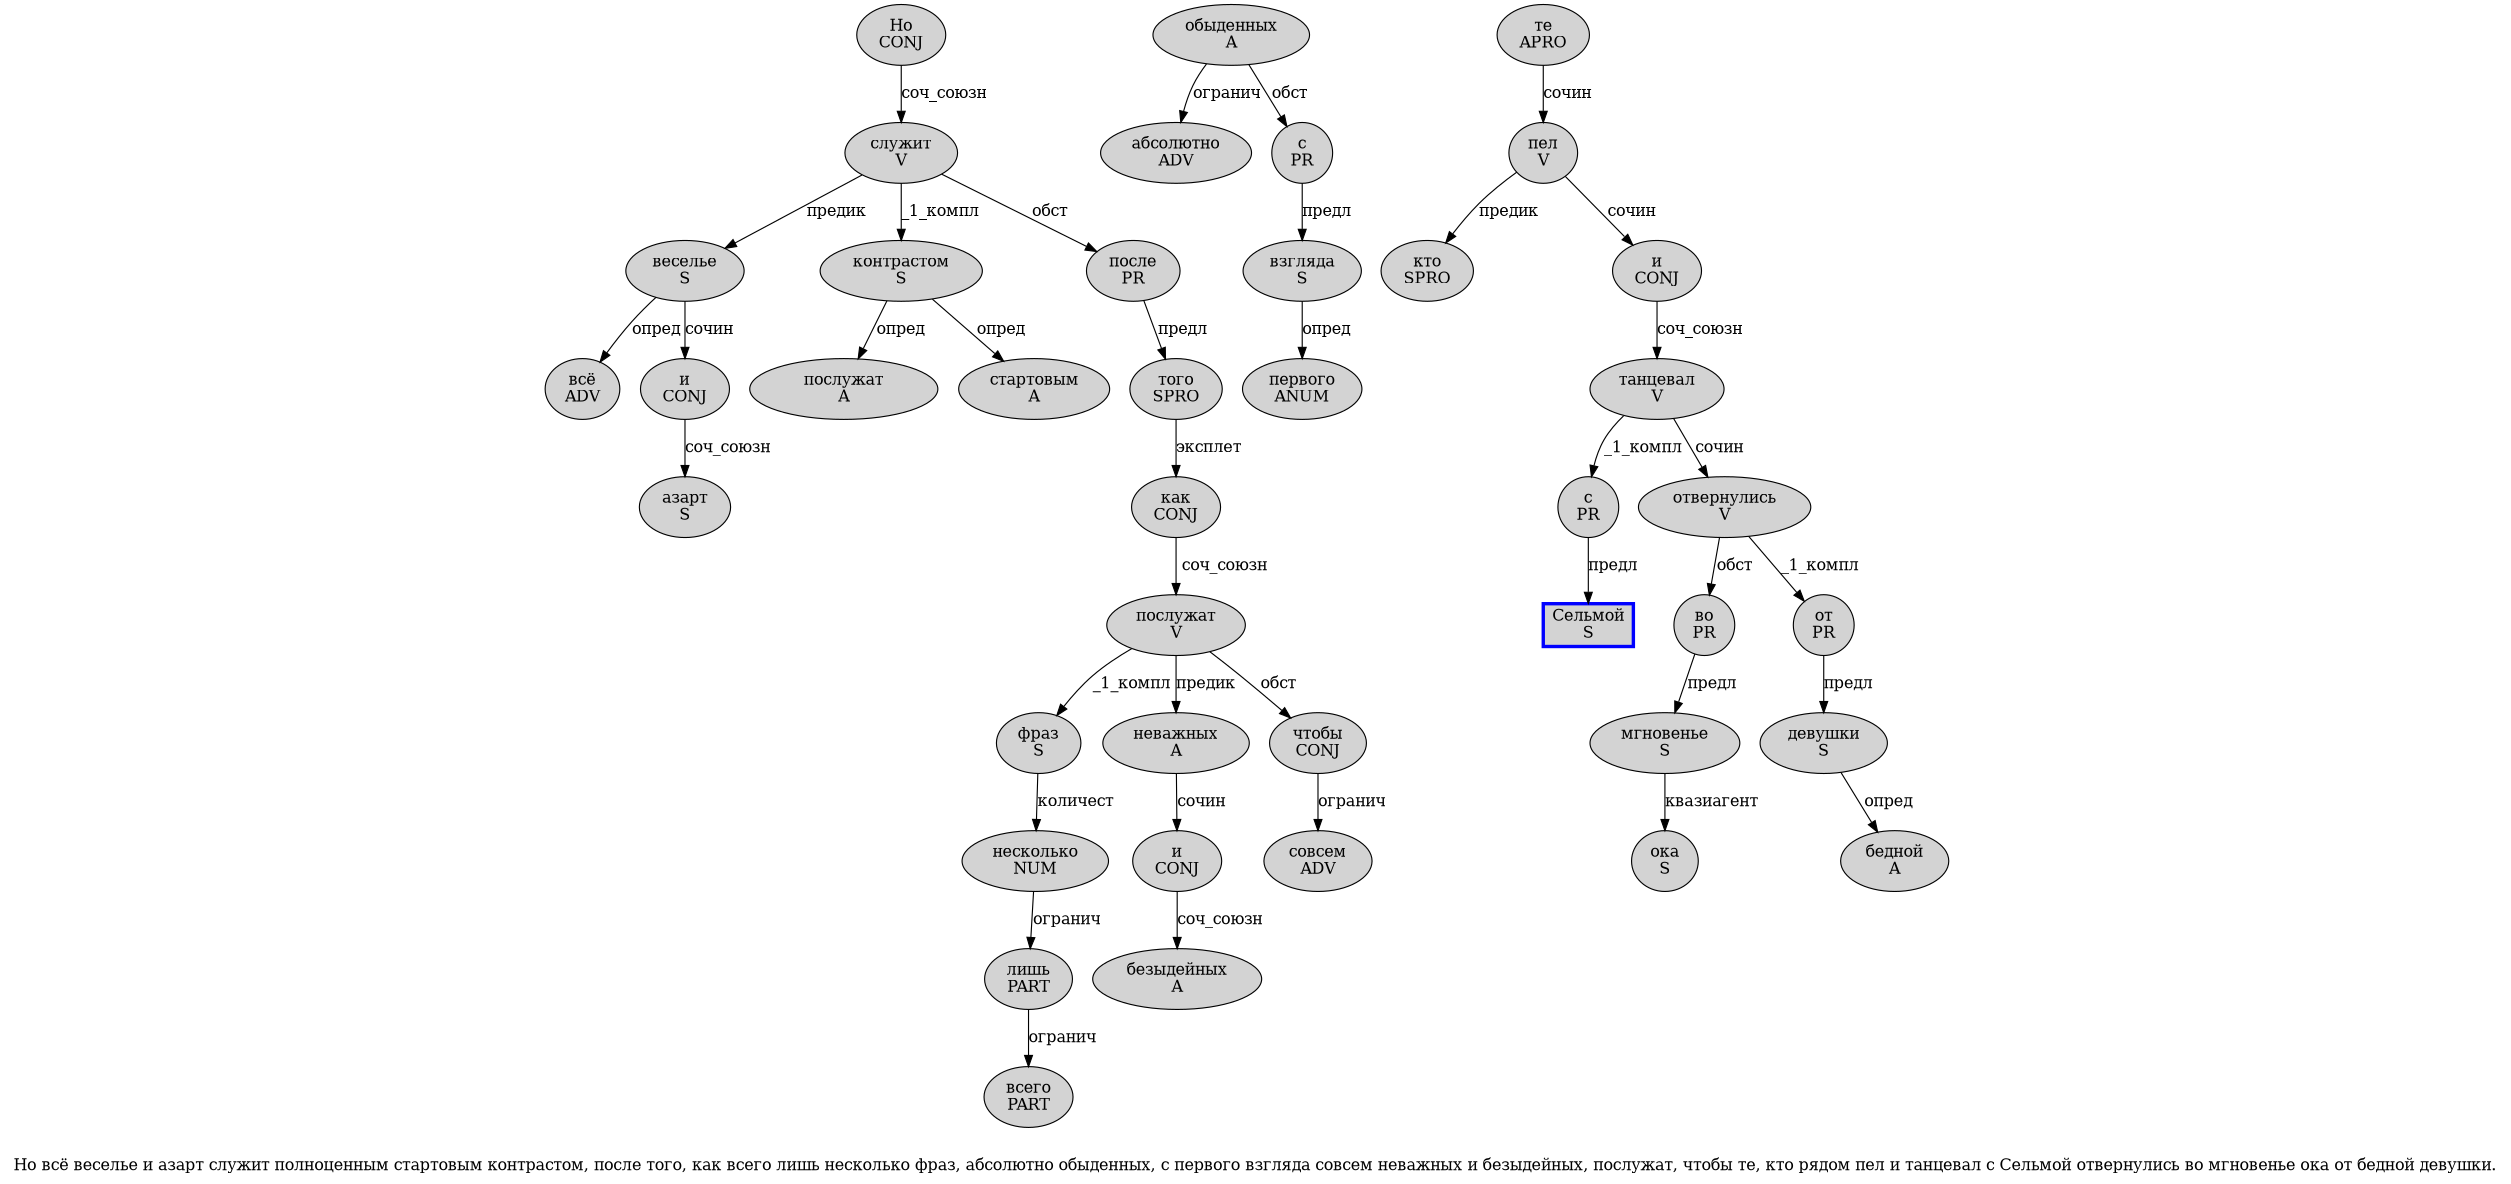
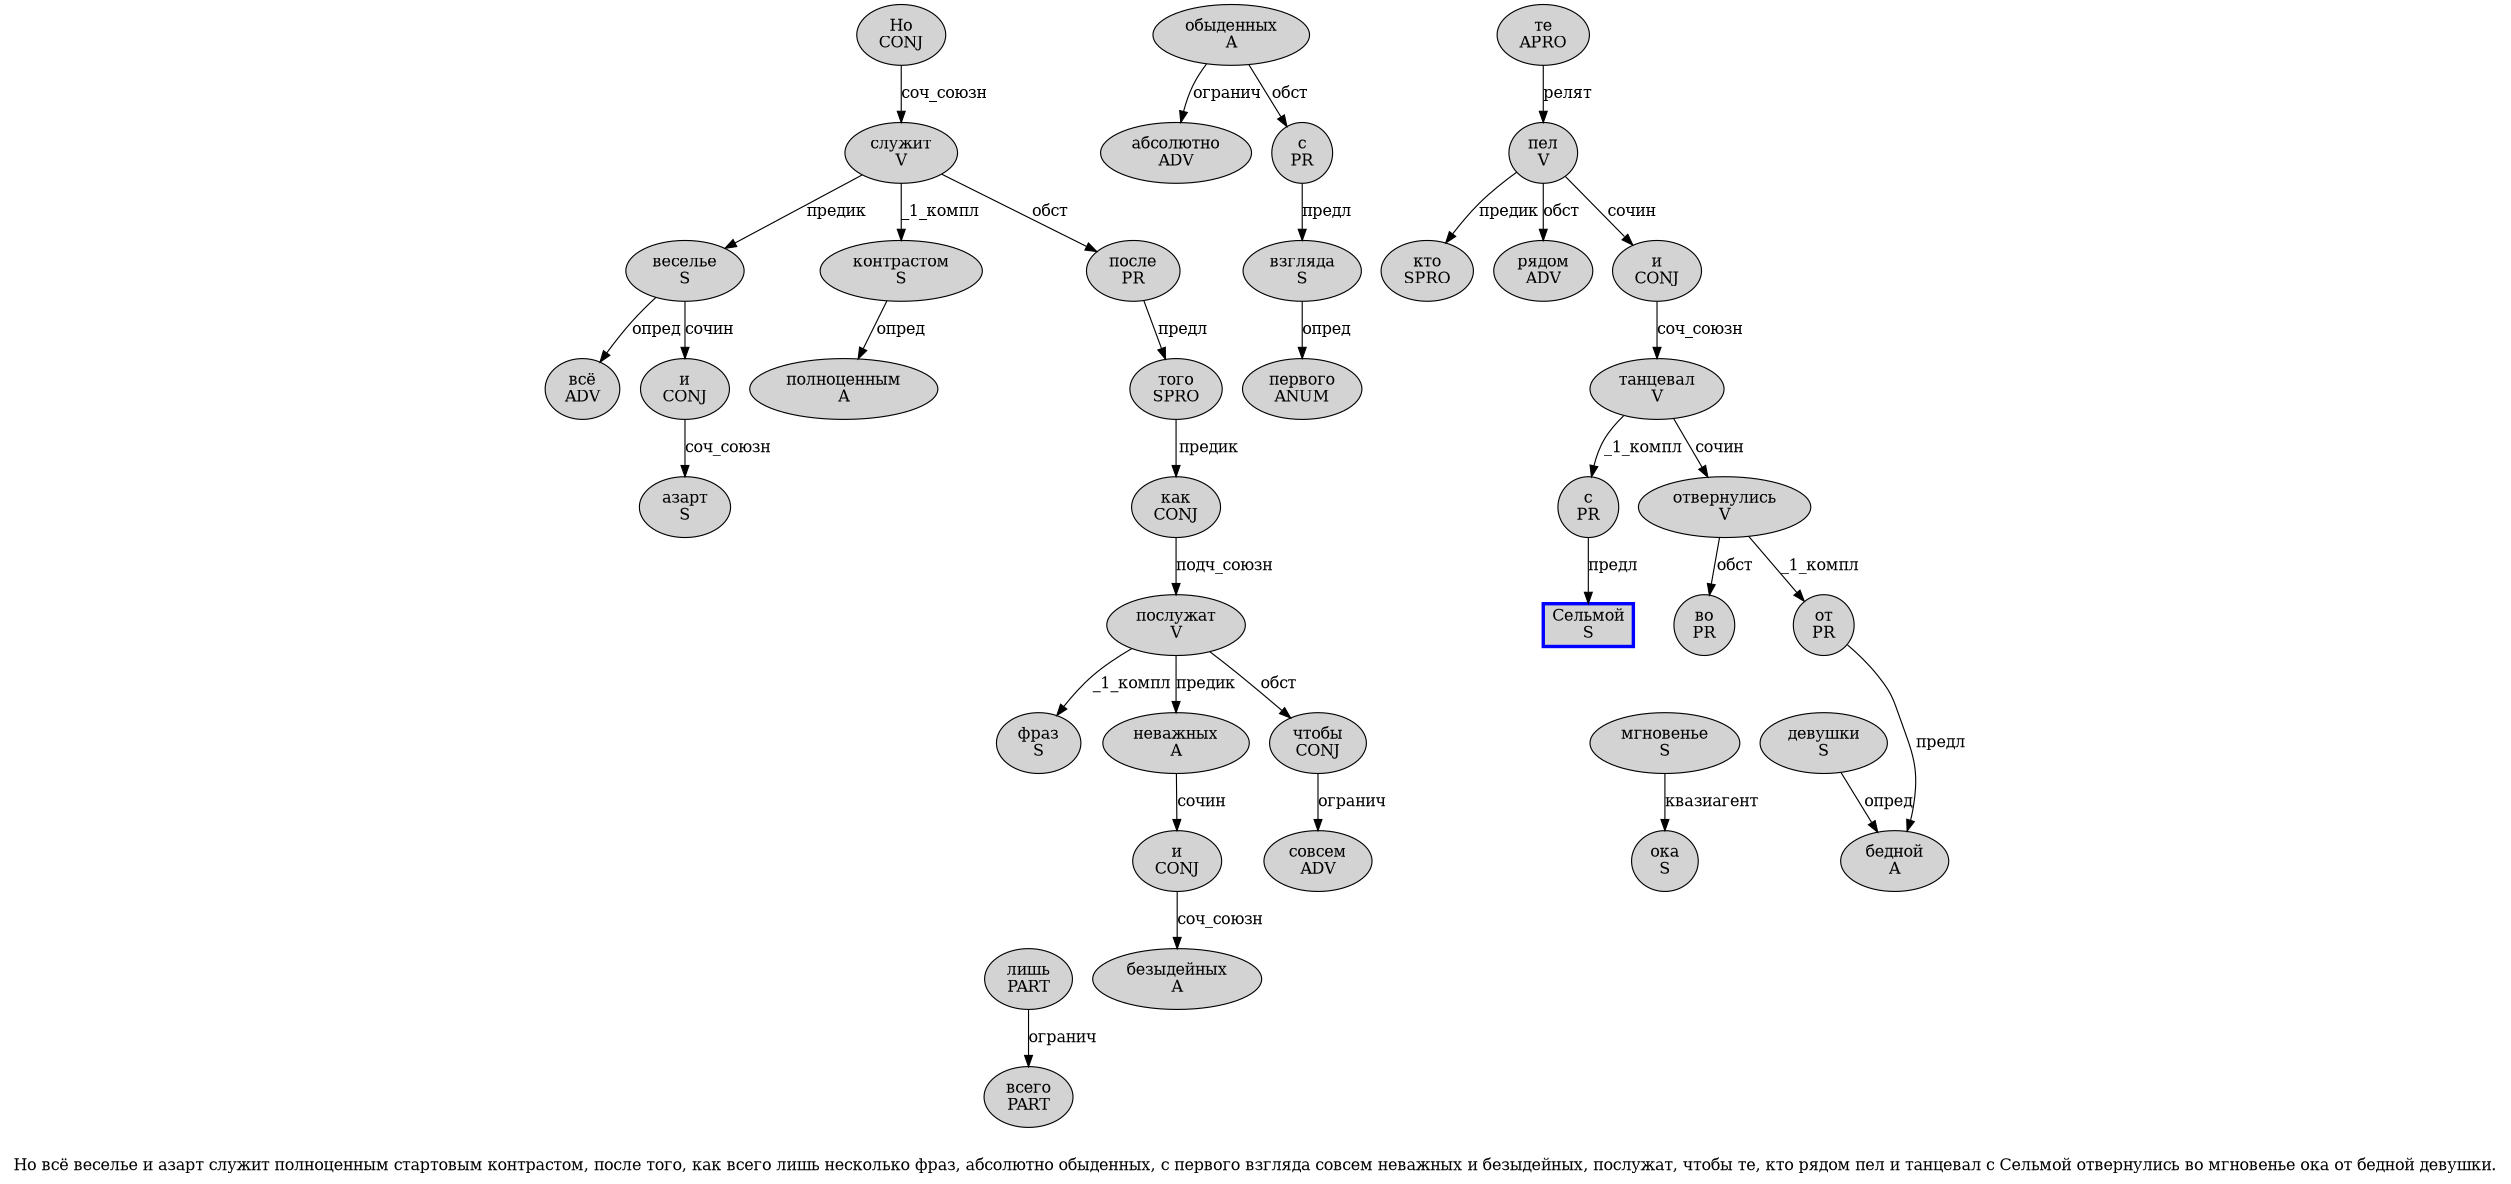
edge "те APRO" -> "пел V": label "сочин" -> "релят"
node "рядом ADV": added
node "послужат A": label "послужат A" -> "полноценным A"
node "стартовым A": removed
edge "того SPRO" -> "как CONJ": label "эксплет" -> "предик"
edge "как CONJ" -> "послужат V": label "соч_союзн" -> "подч_союзн"
edge "во PR" -> "мгновенье S": removed, label "предл"
edge "от PR" -> "девушки S": now "от PR" -> "бедной A"
node "несколько NUM": removed
